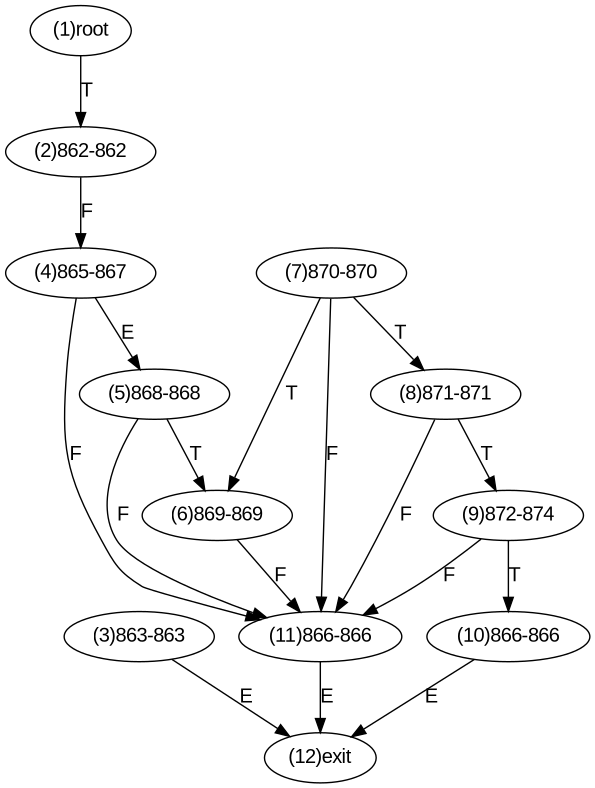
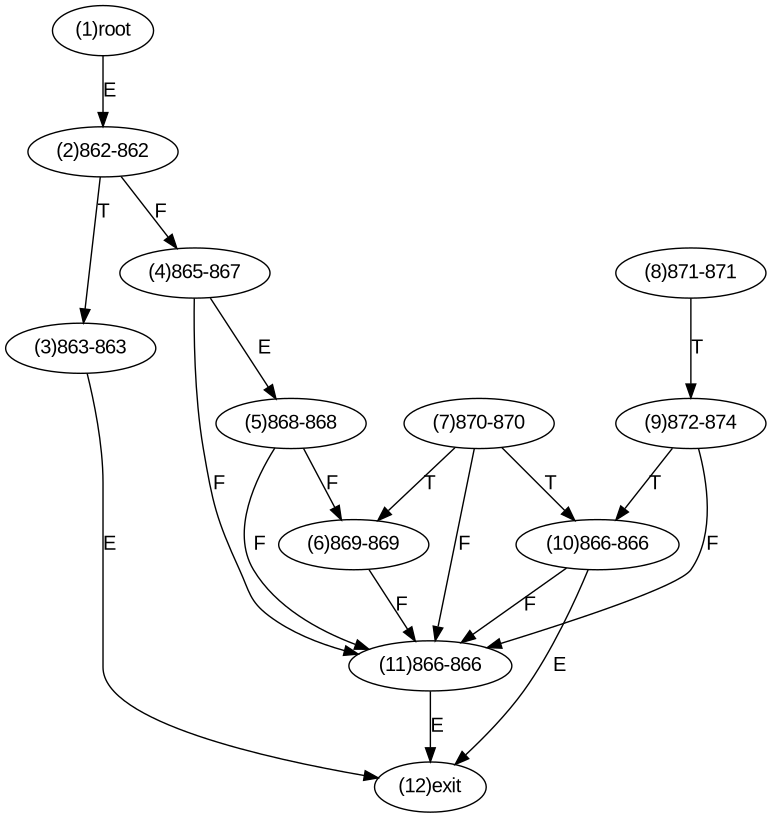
edge "(1)root" -> "(2)862-862": label "T" -> "E"
edge "(2)862-862" -> "(3)863-863": added, label "T"
edge "(7)870-870" -> "(8)871-871": now "(7)870-870" -> "(10)866-866"
edge "(5)868-868" -> "(6)869-869": label "T" -> "F"
edge "(8)871-871" -> "(11)866-866": now "(10)866-866" -> "(11)866-866"
